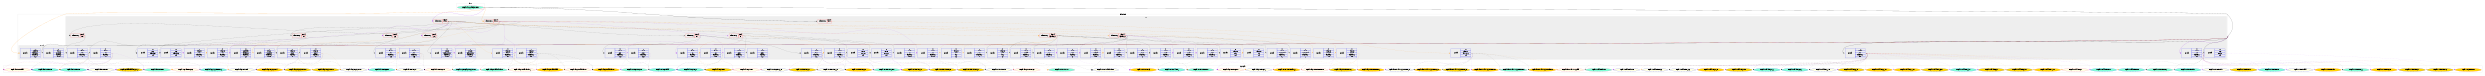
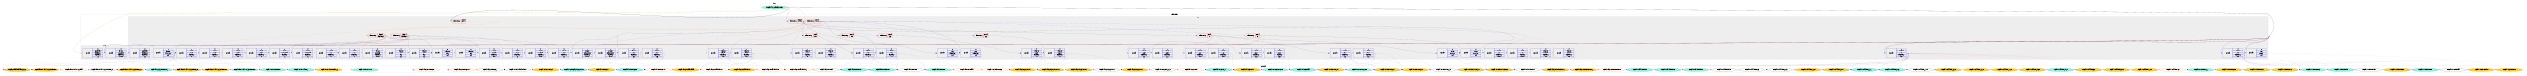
node "portage://dev-libs/glib-2.60.7": fillcolor lightyellow -> gold
node "portage://media-libs/freetype-2.9.1-r3": fillcolor aquamarine -> lightyellow
node "portage://media-libs/alsa-lib-1.1.8": added
